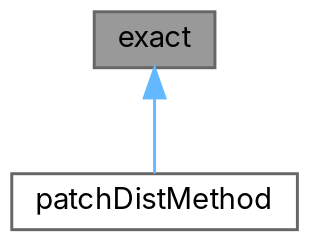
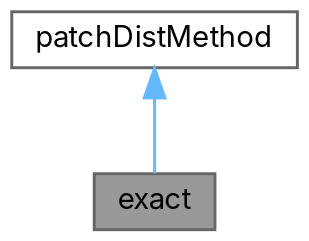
edge "patchDistMethod" -> "exact": reversed
